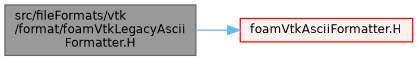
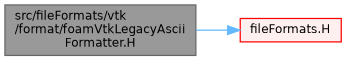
node "foamVtkAsciiFormatter.H": label "foamVtkAsciiFormatter.H" -> "fileFormats.H"
